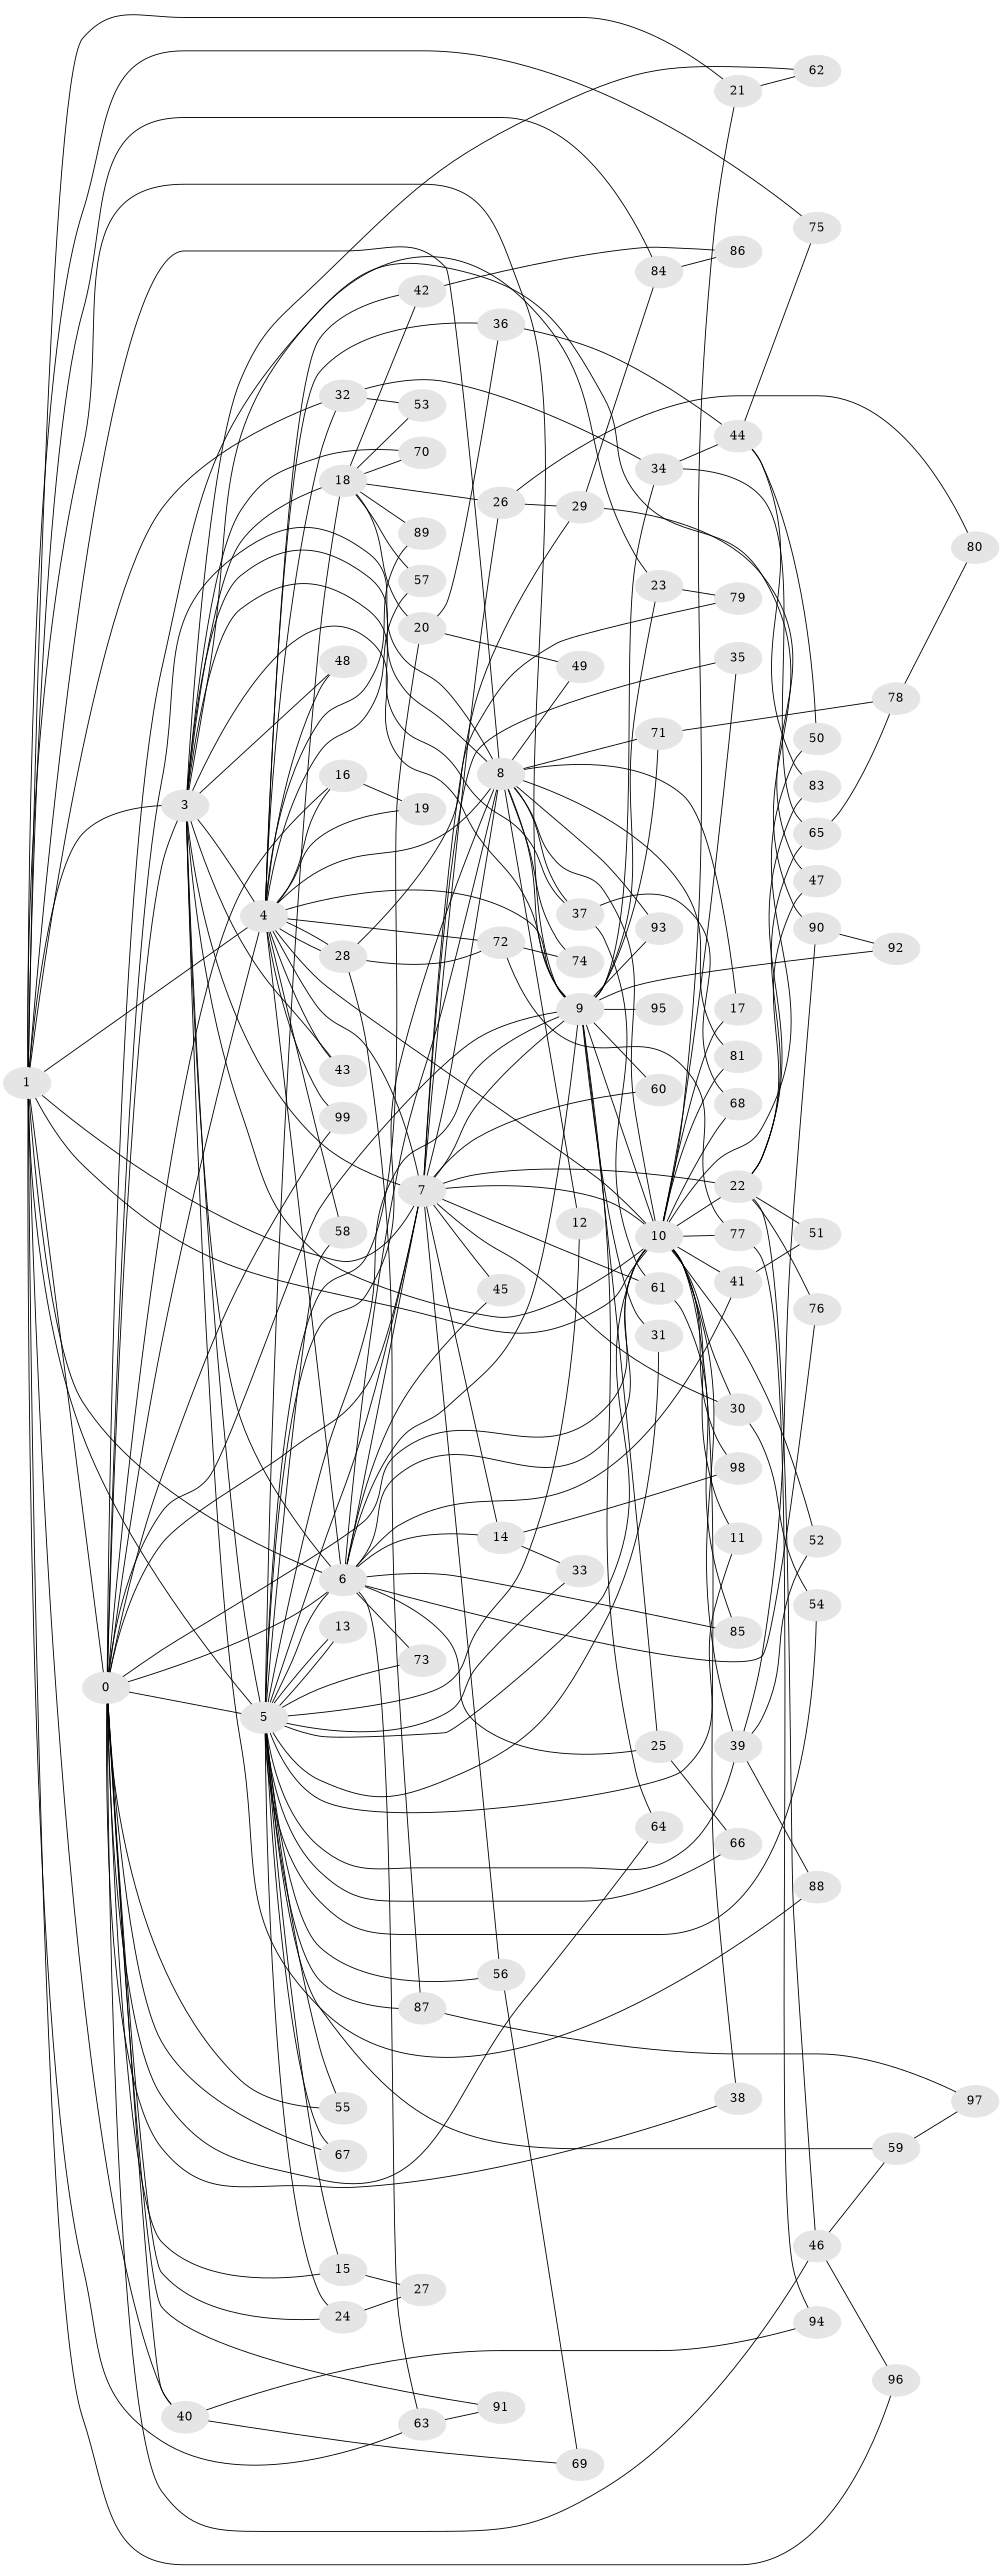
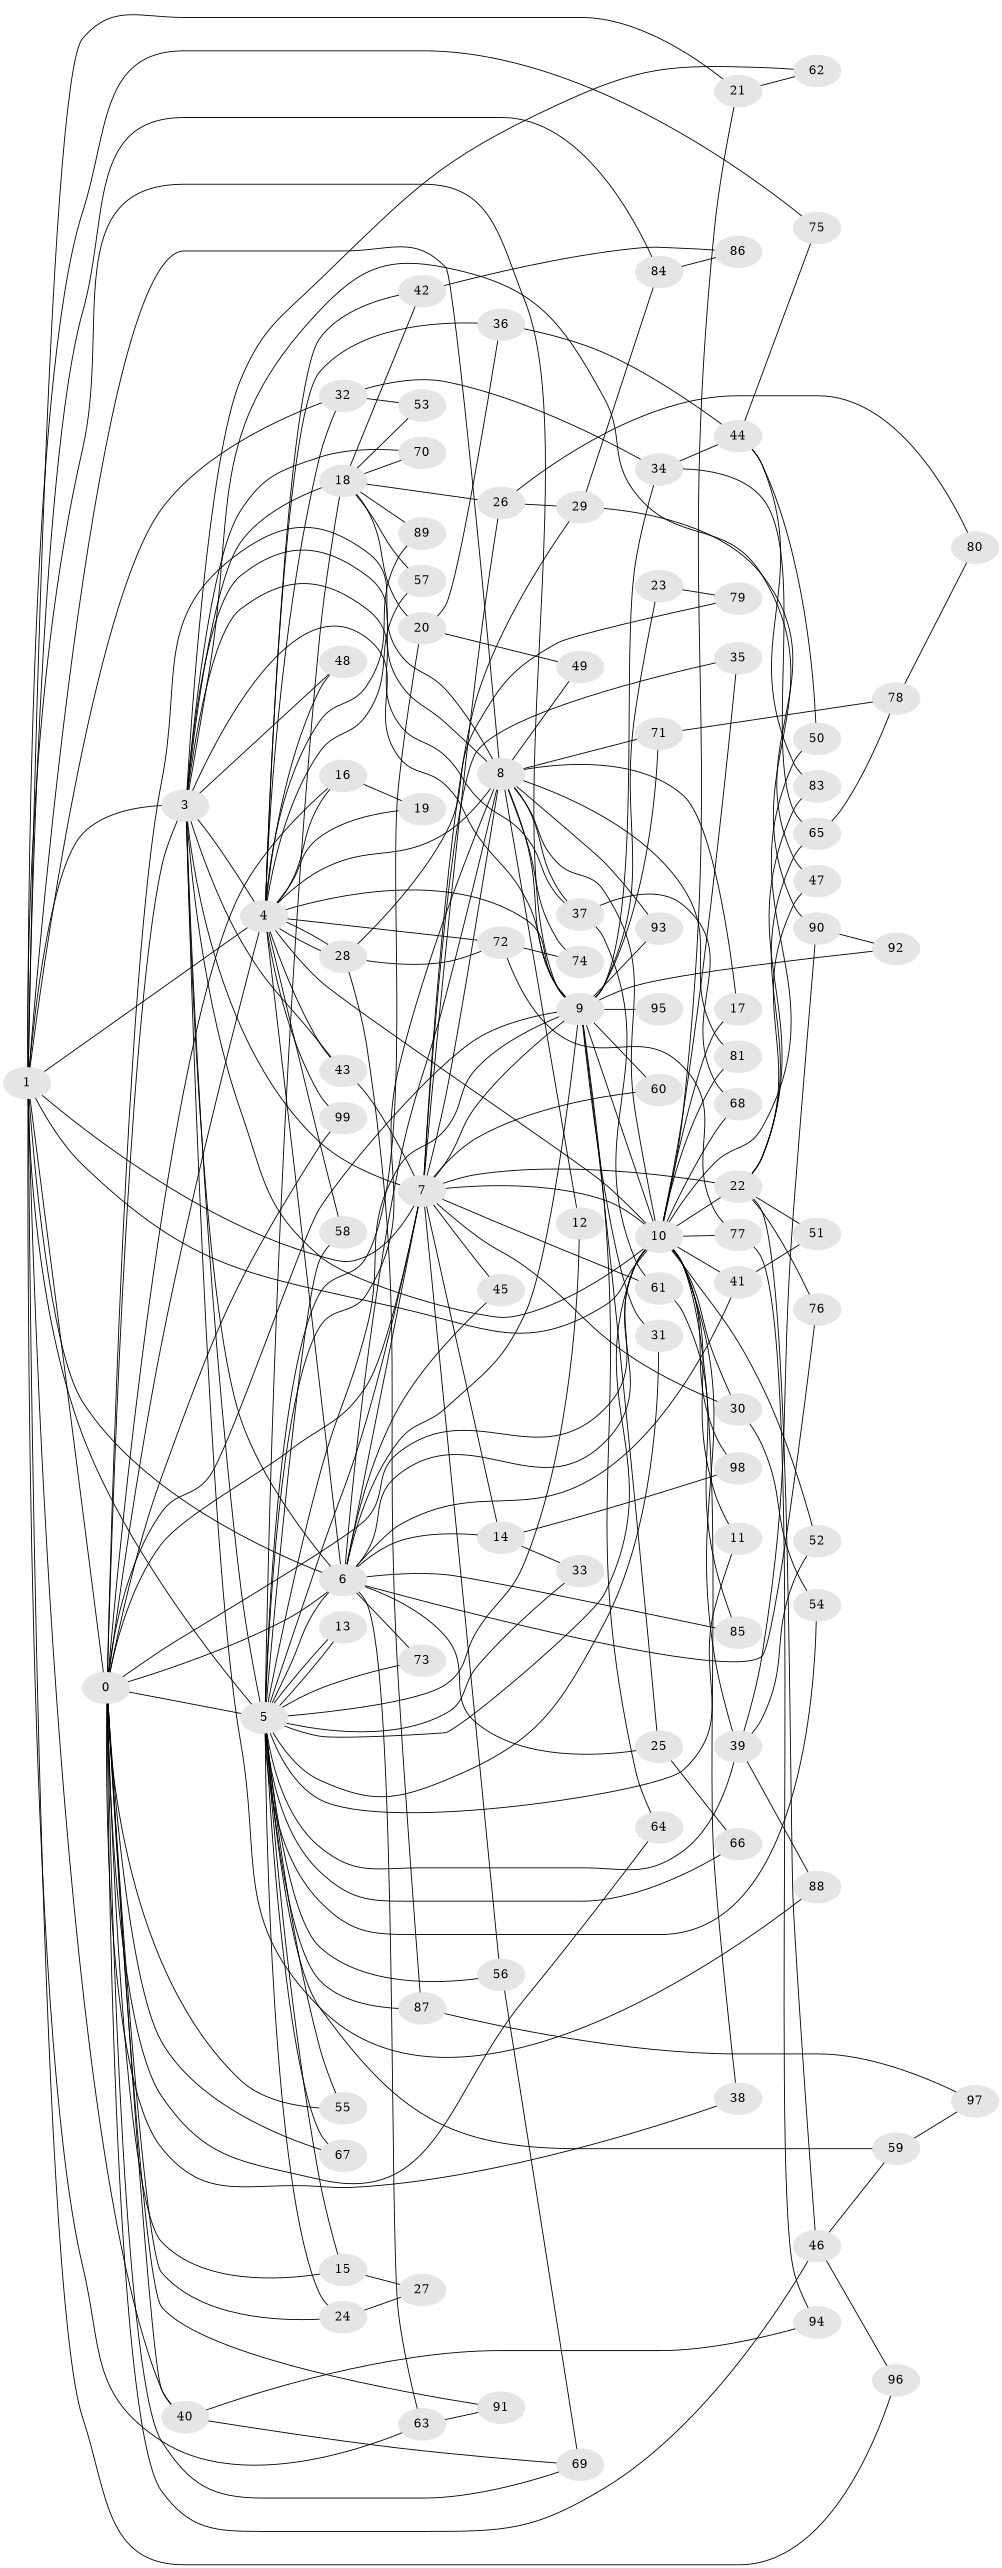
edge "23" -- "0": now "69" -- "0"
edge "4" -- "7": now "43" -- "7"
